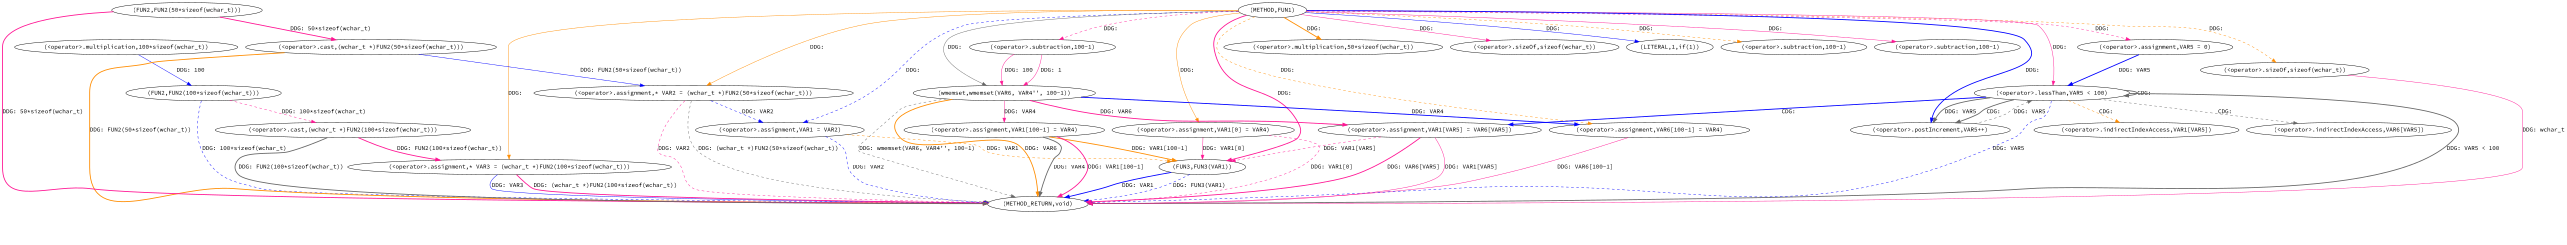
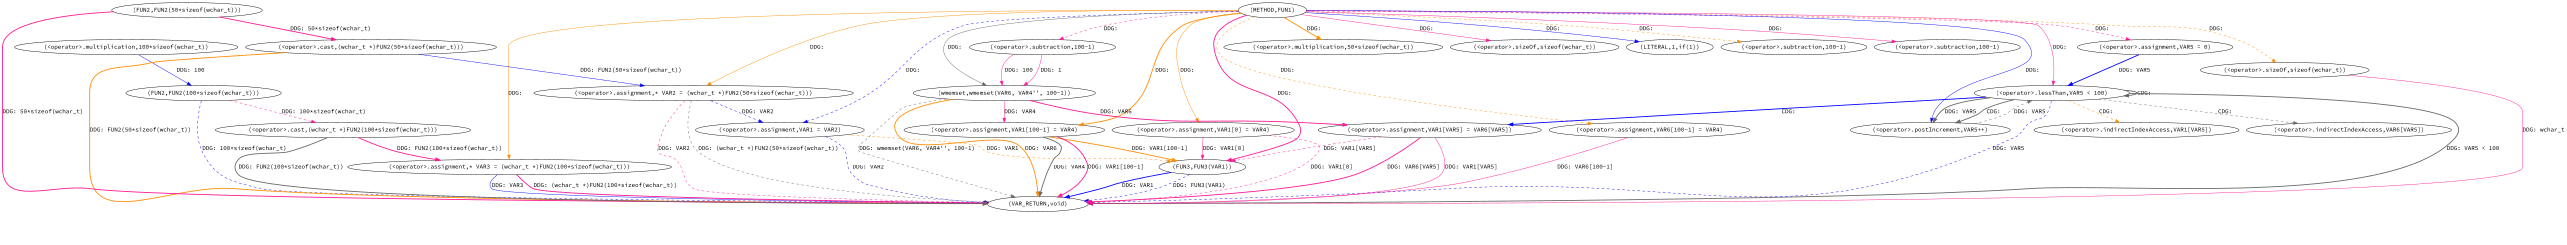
edge "(METHOD,FUN1)" -> "(<operator>.postIncrement,VAR5++)": style bold -> solid
edge "(METHOD,FUN1)" -> "(<operator>.assignment,VAR1[100-1] = VAR4)": added, label "DDG:"
edge "(wmemset,wmemset(VAR6, VAR4'', 100-1))" -> "(<operator>.assignment,VAR6[100-1] = VAR4)": removed, label "DDG: VAR4"
node "(METHOD_RETURN,void)": label "(METHOD_RETURN,void)" -> "(VAR_RETURN,void)"
